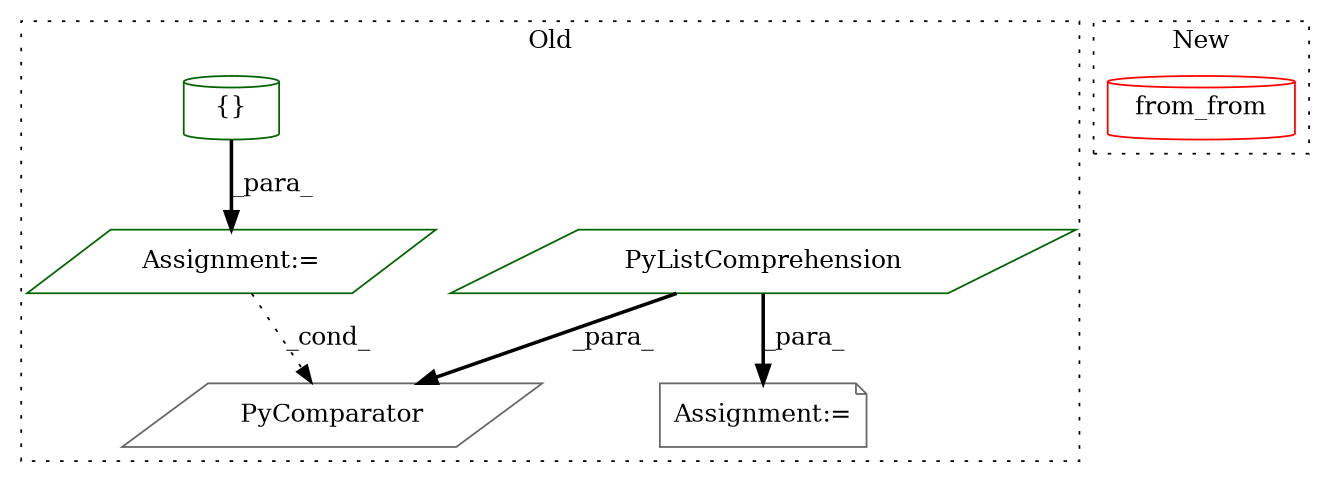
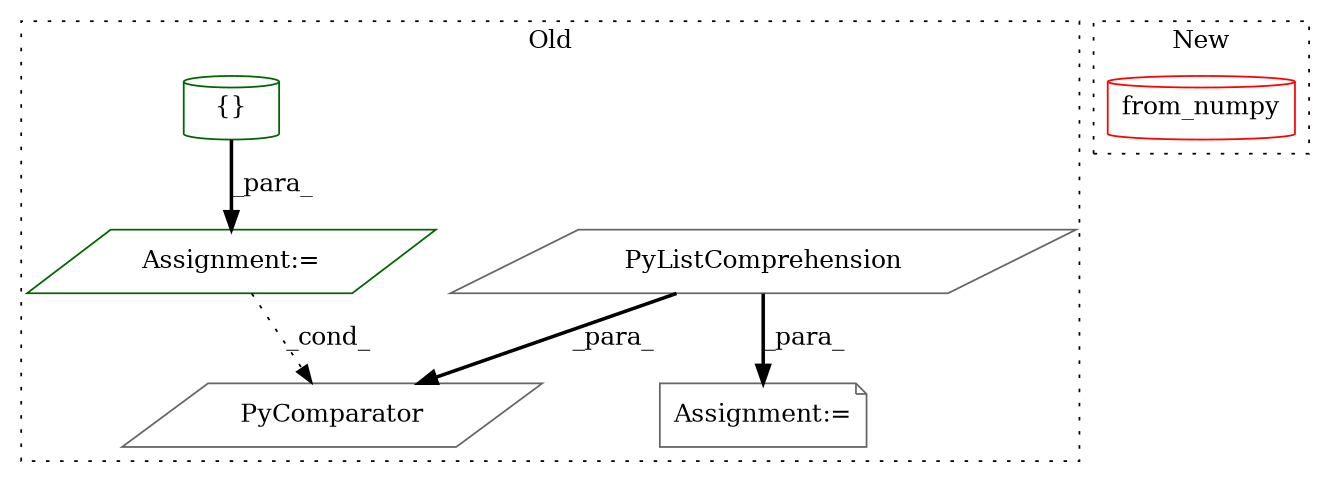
node "from_from": label "from_from" -> "from_numpy"
node "PyListComprehension": color darkgreen -> gray40
